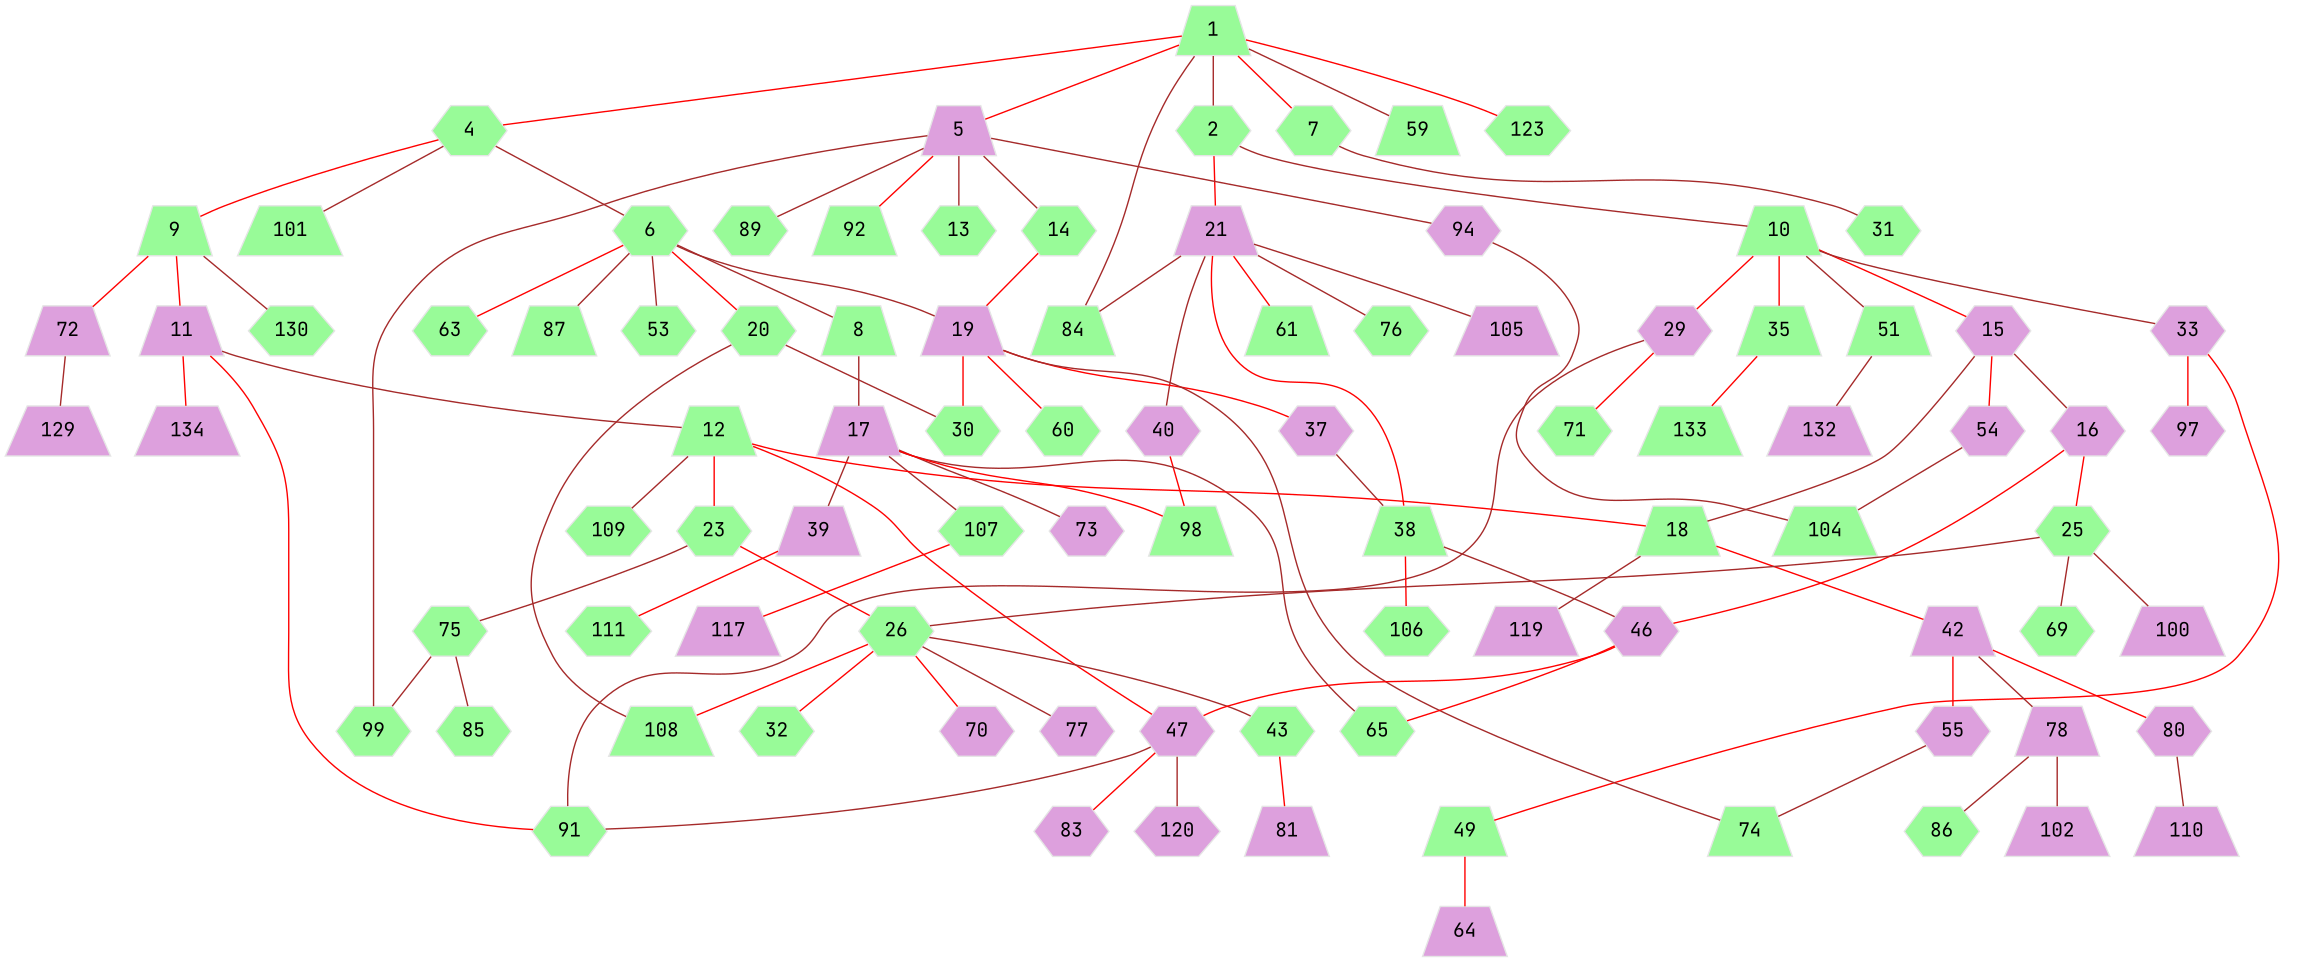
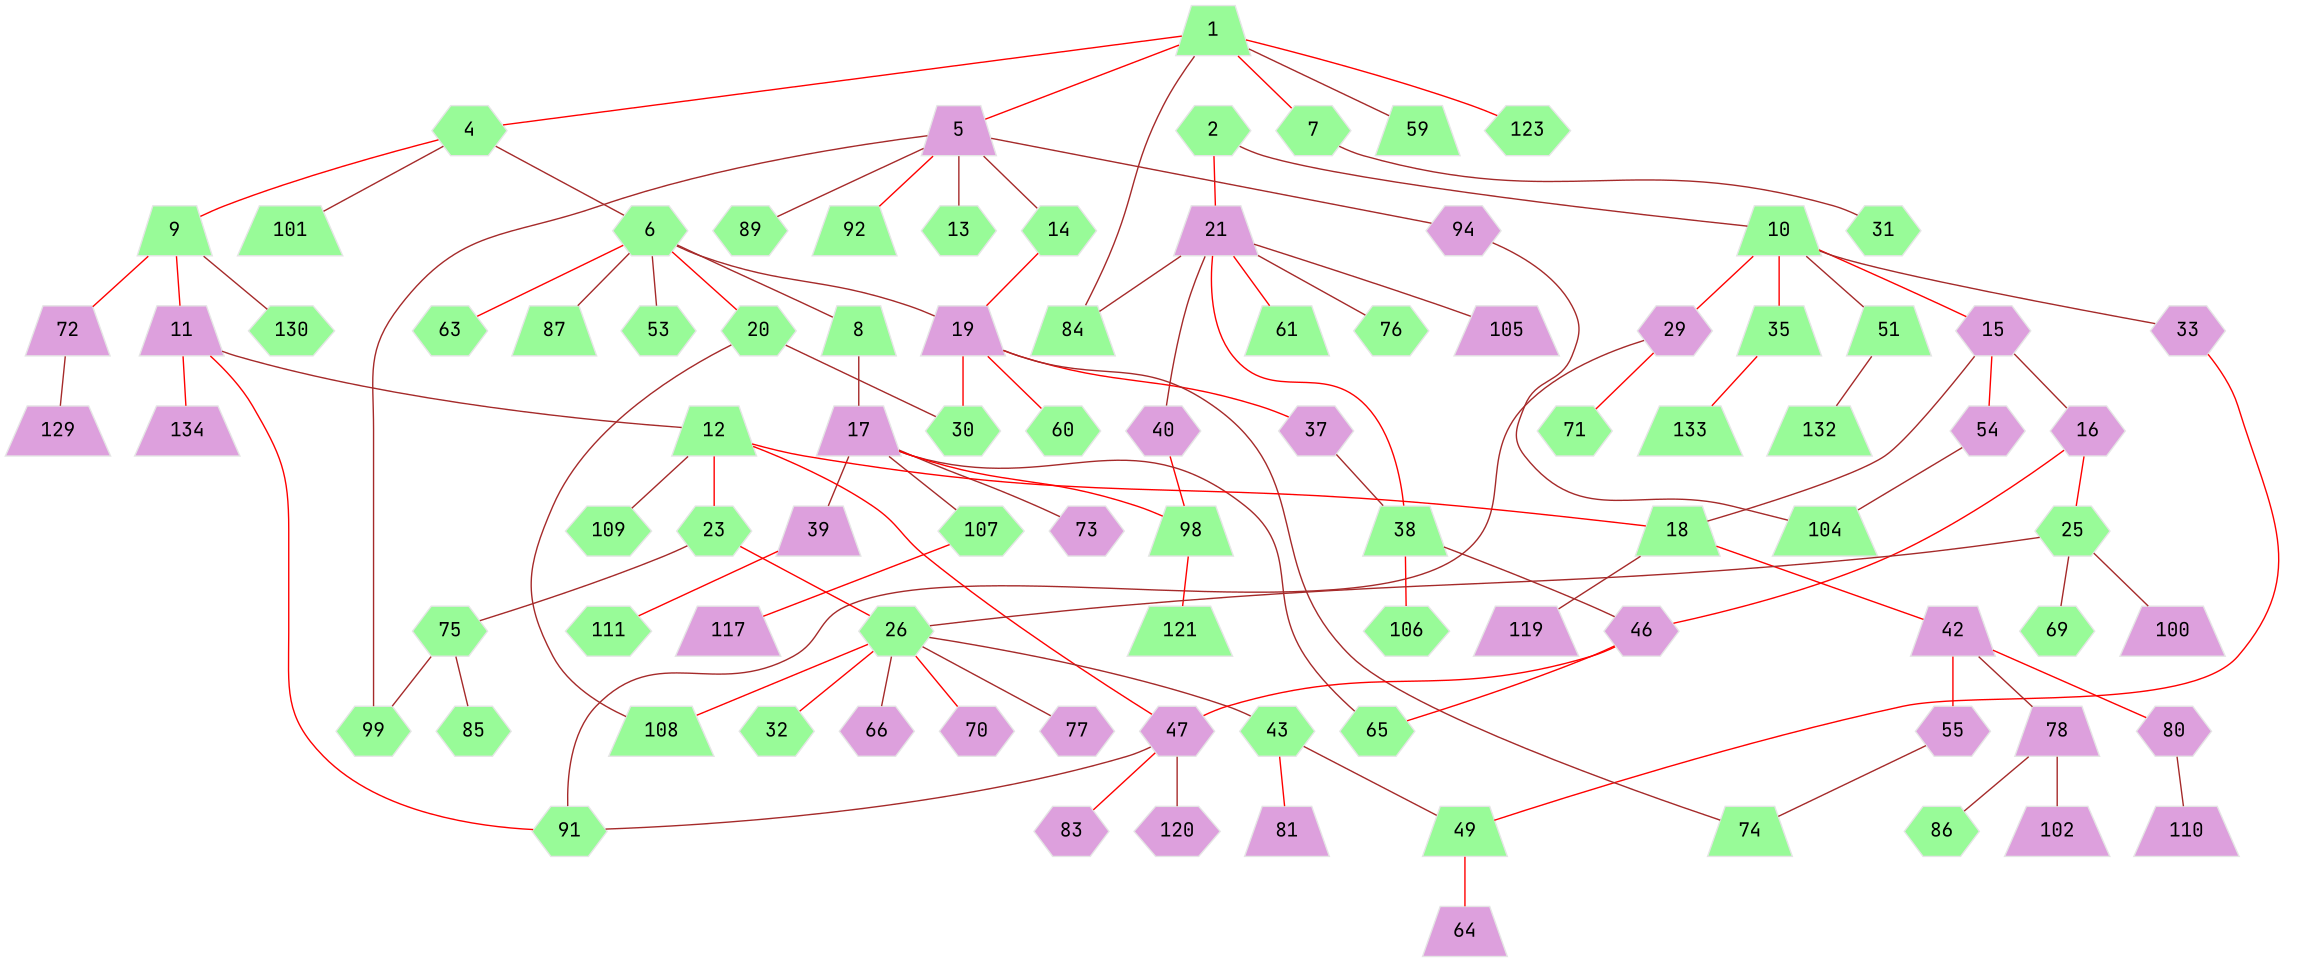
edge "1" -- "2": removed
node "132": fillcolor plum -> palegreen
node "97": removed
node "121": added
node "66": added
edge "43" -- "49": added
